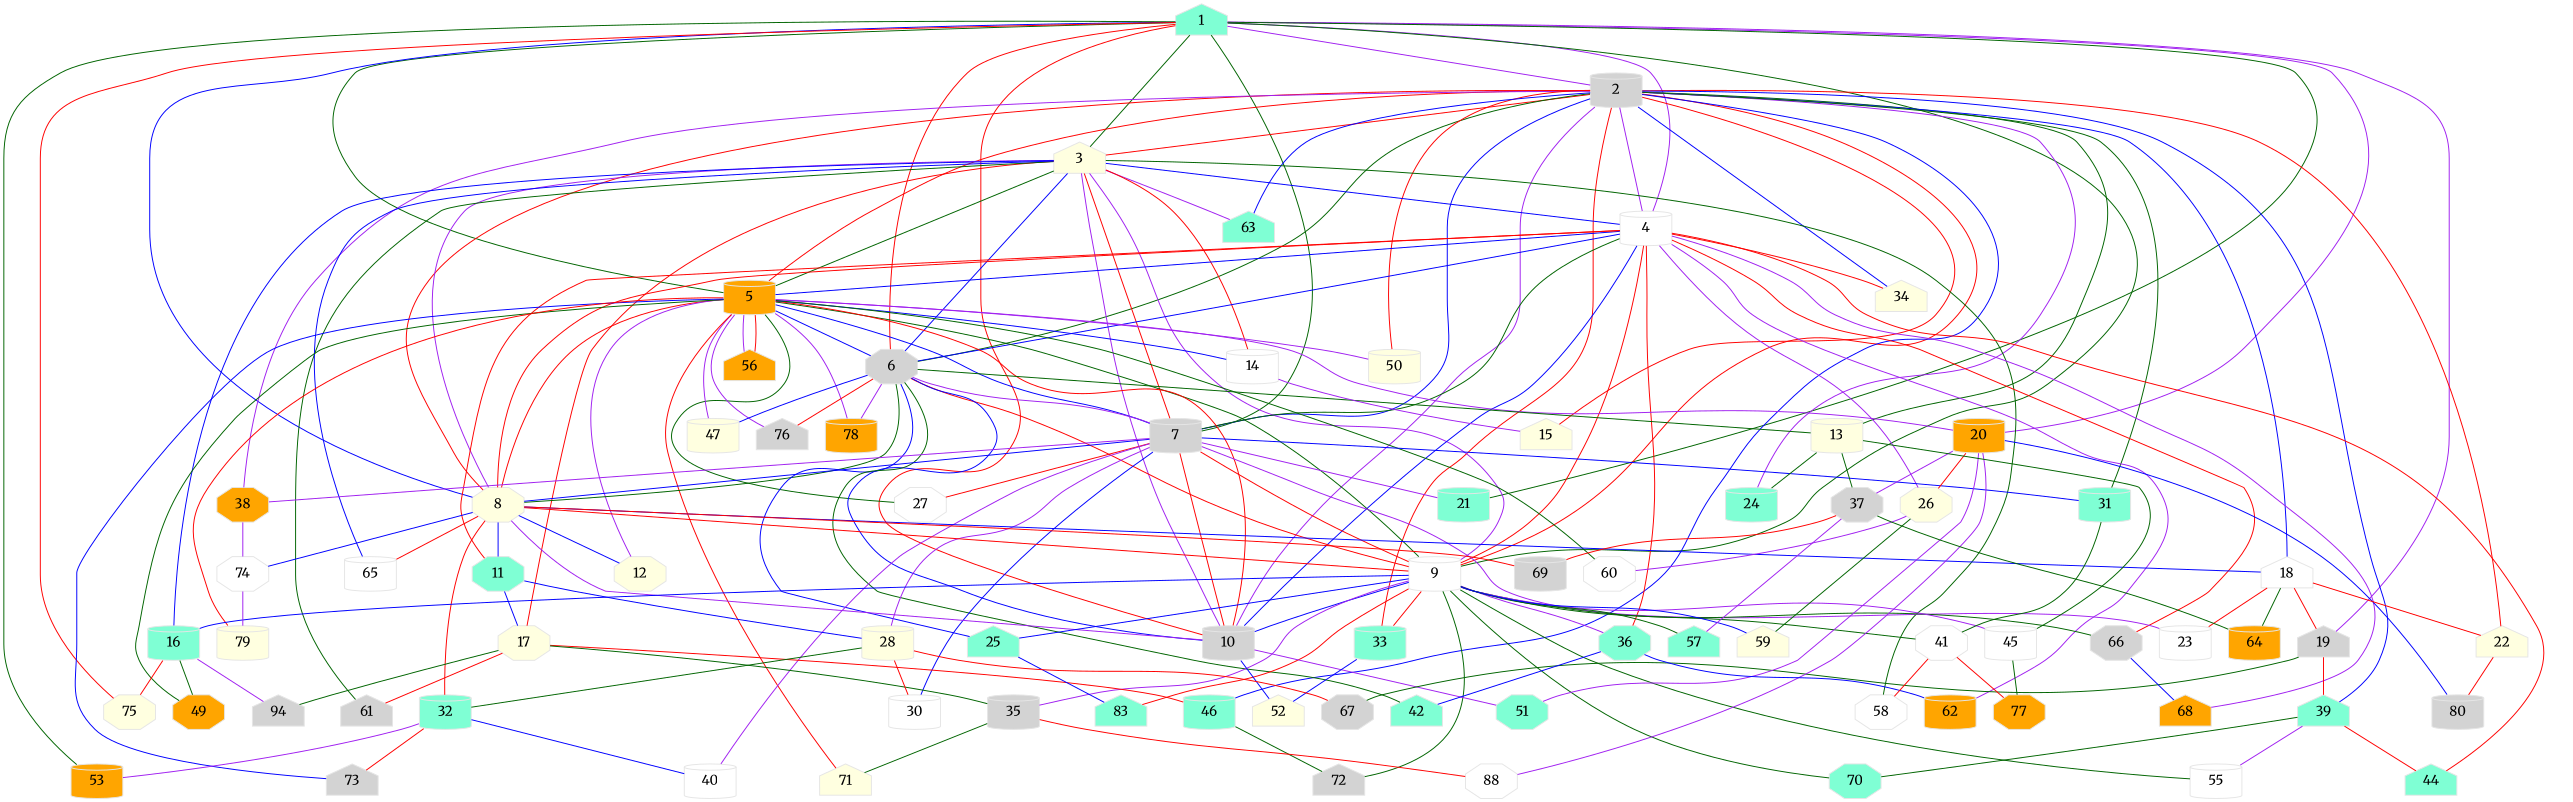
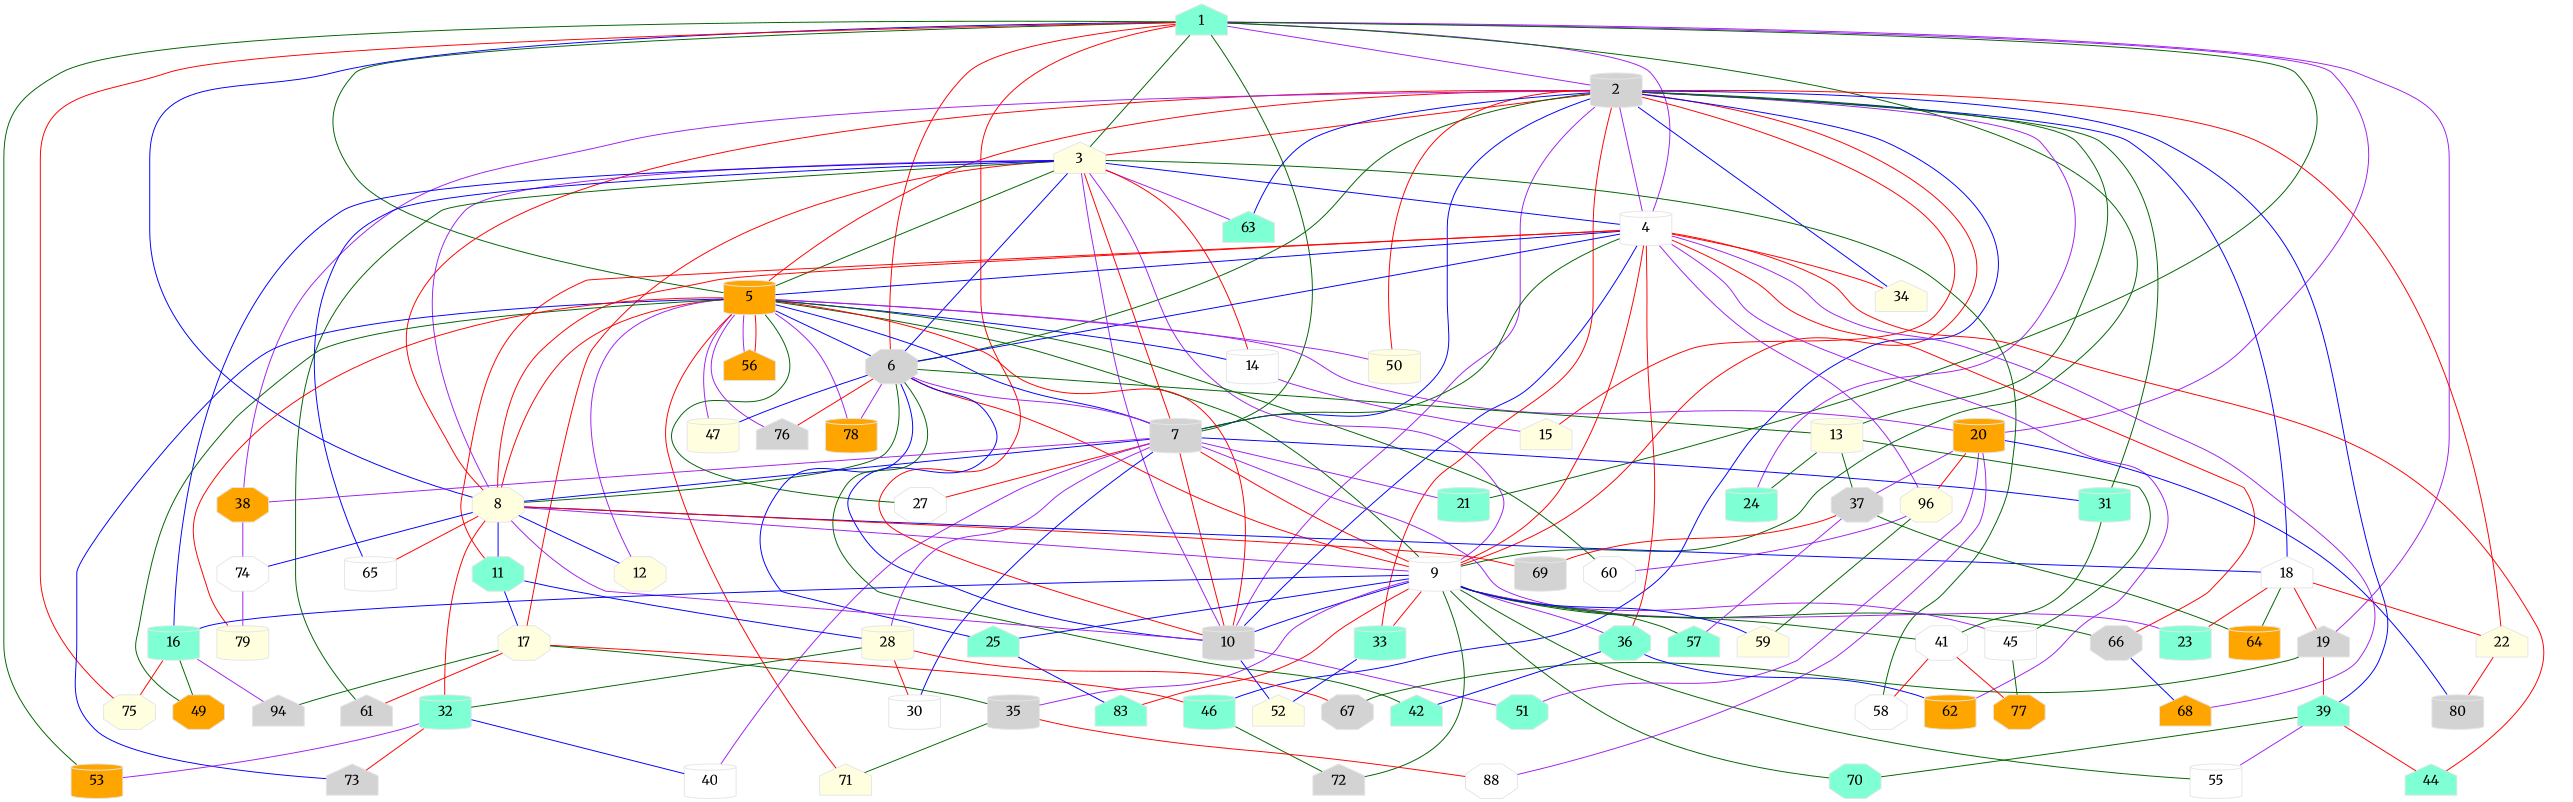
node "26": label "26" -> "96"
edge "8" -- "9": color red -> purple
node "23": fillcolor white -> aquamarine
